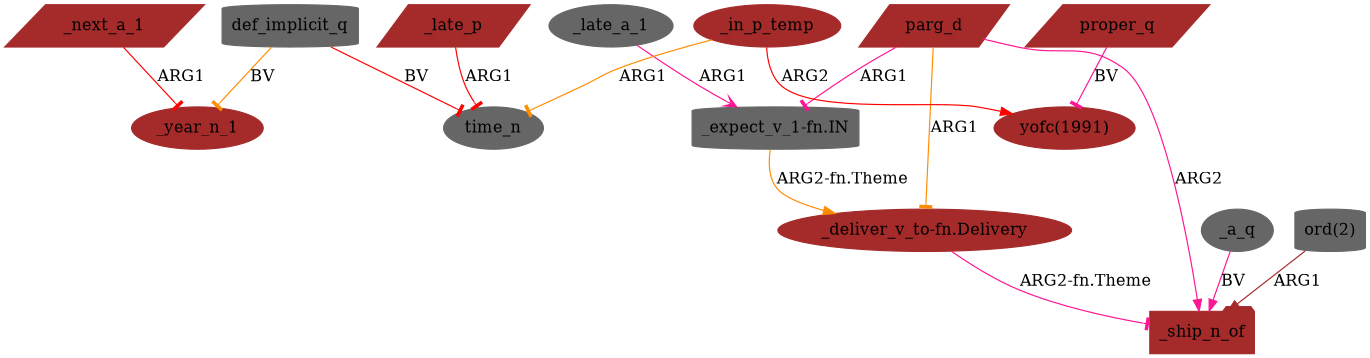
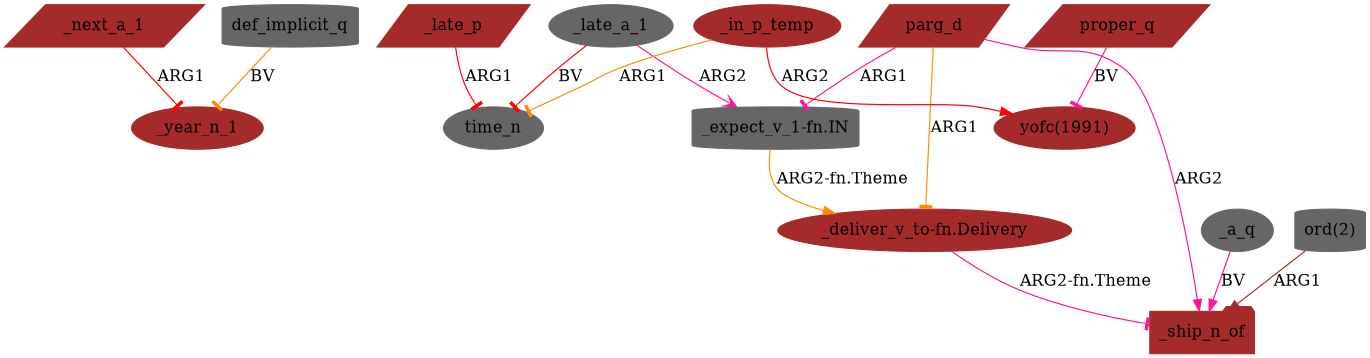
edge "_late_a_1" -> "_expect_v_1-fn.IN": label "ARG1" -> "ARG2"
edge "def_implicit_q" -> "time_n": now "_late_a_1" -> "time_n"
